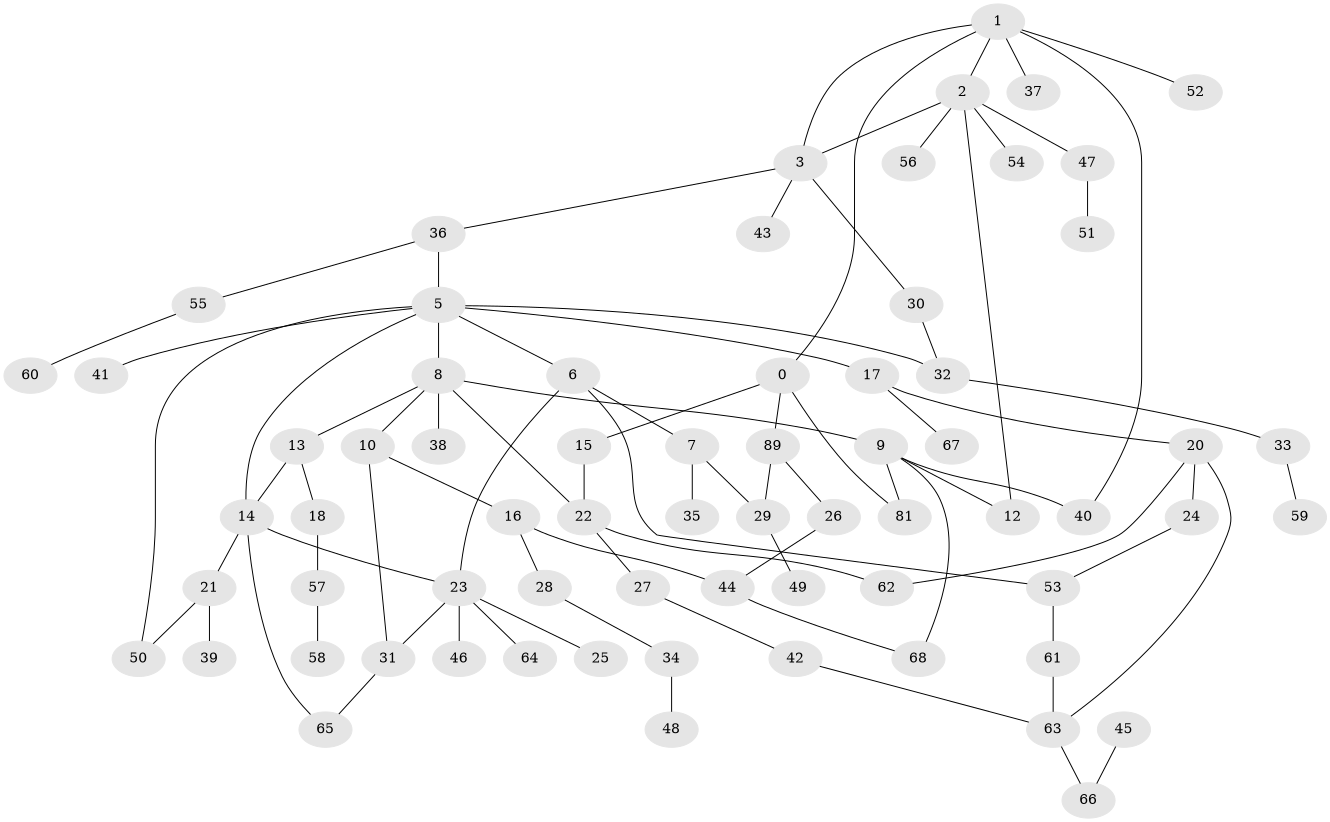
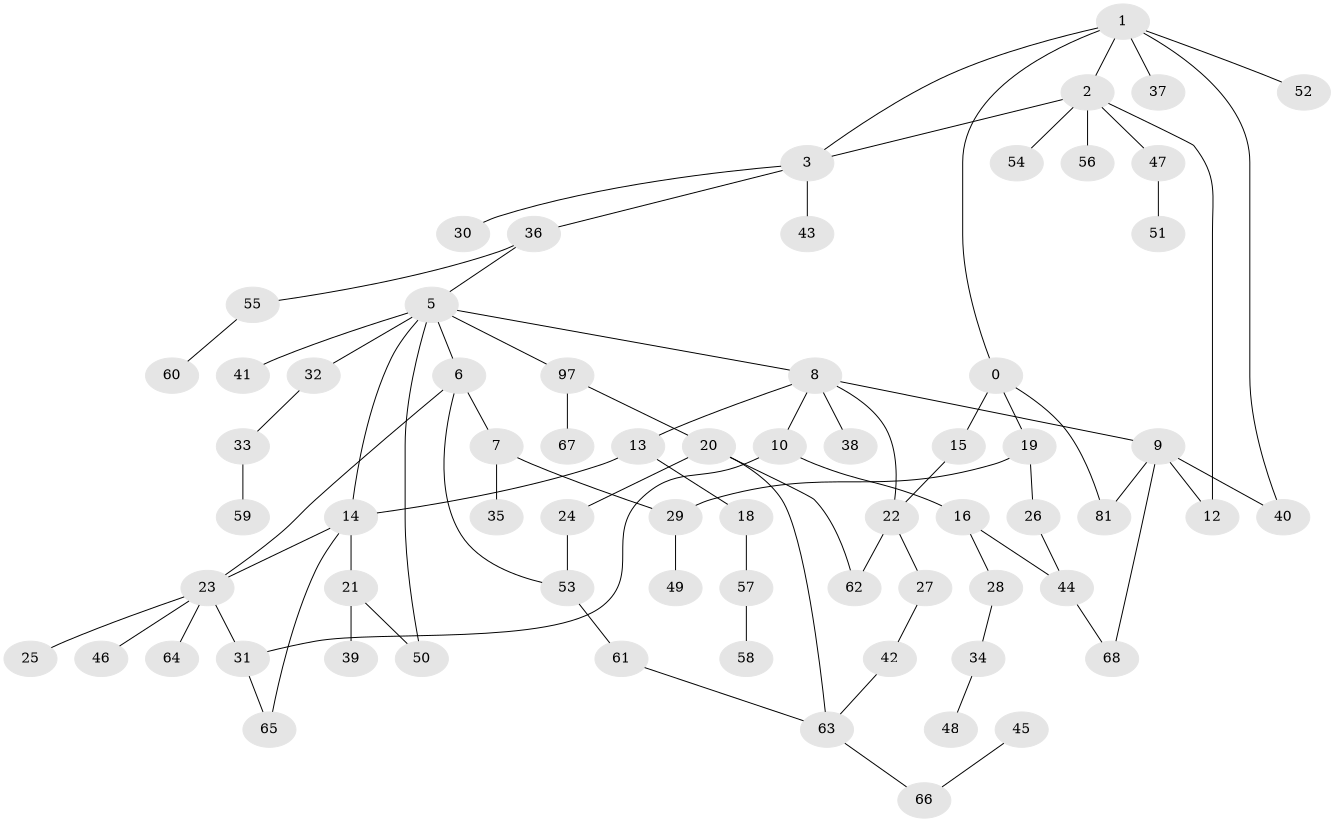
edge "30" -- "32": removed
node "17": label "17" -> "97"
node "89": label "89" -> "19"
